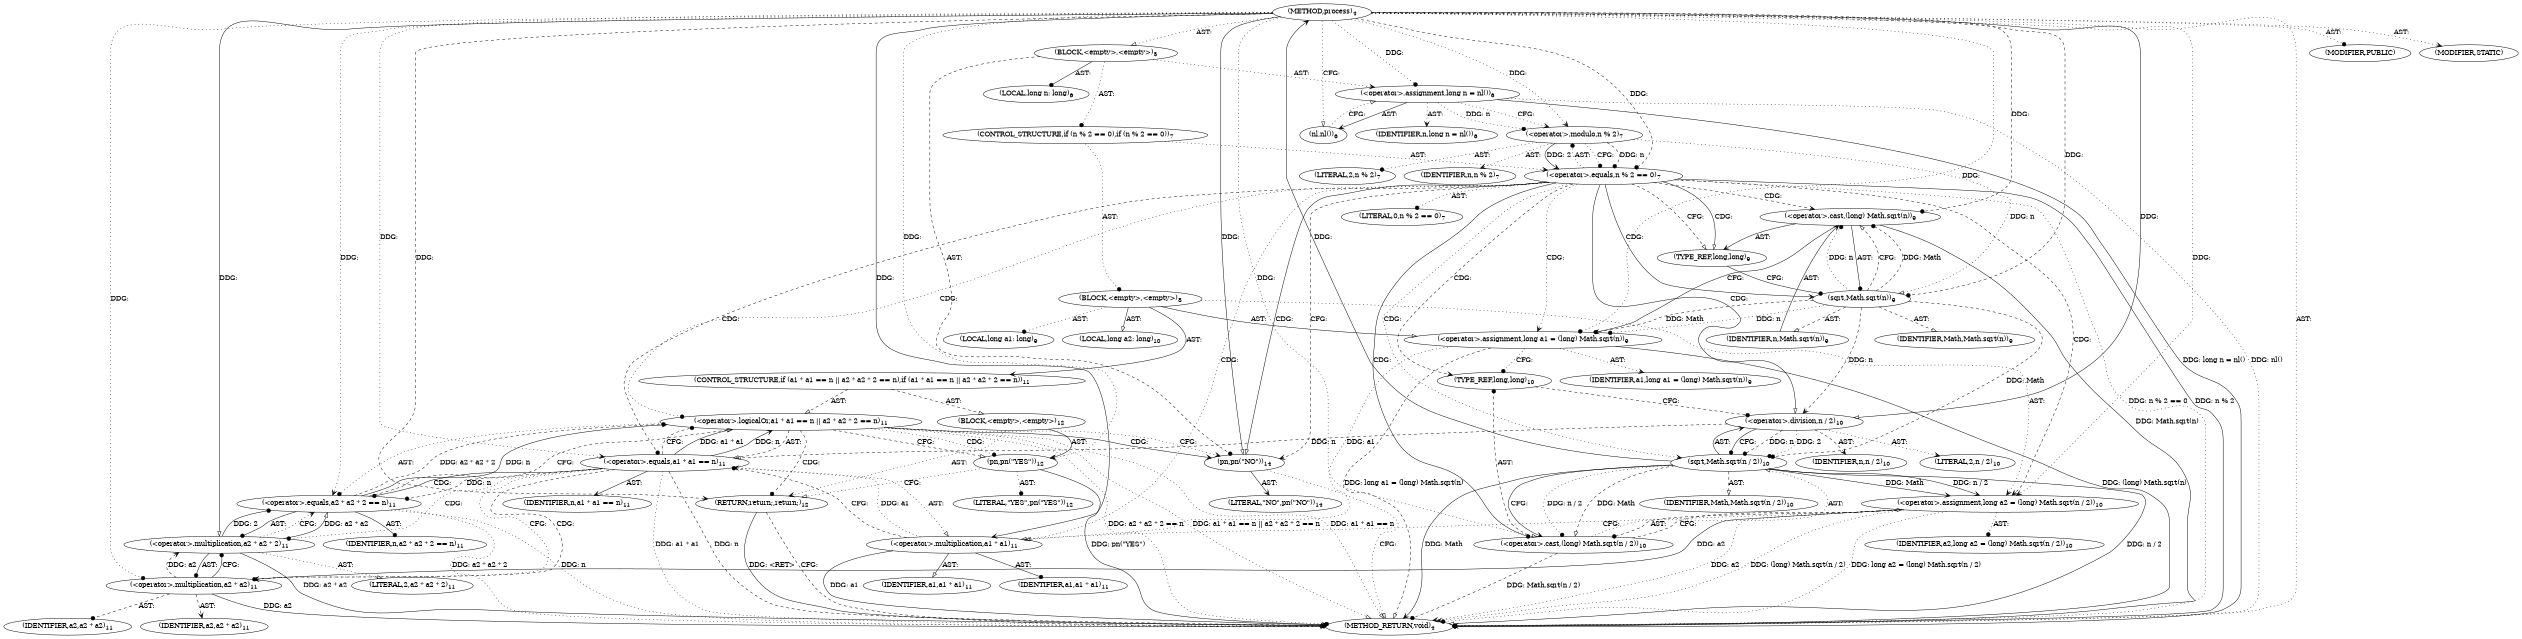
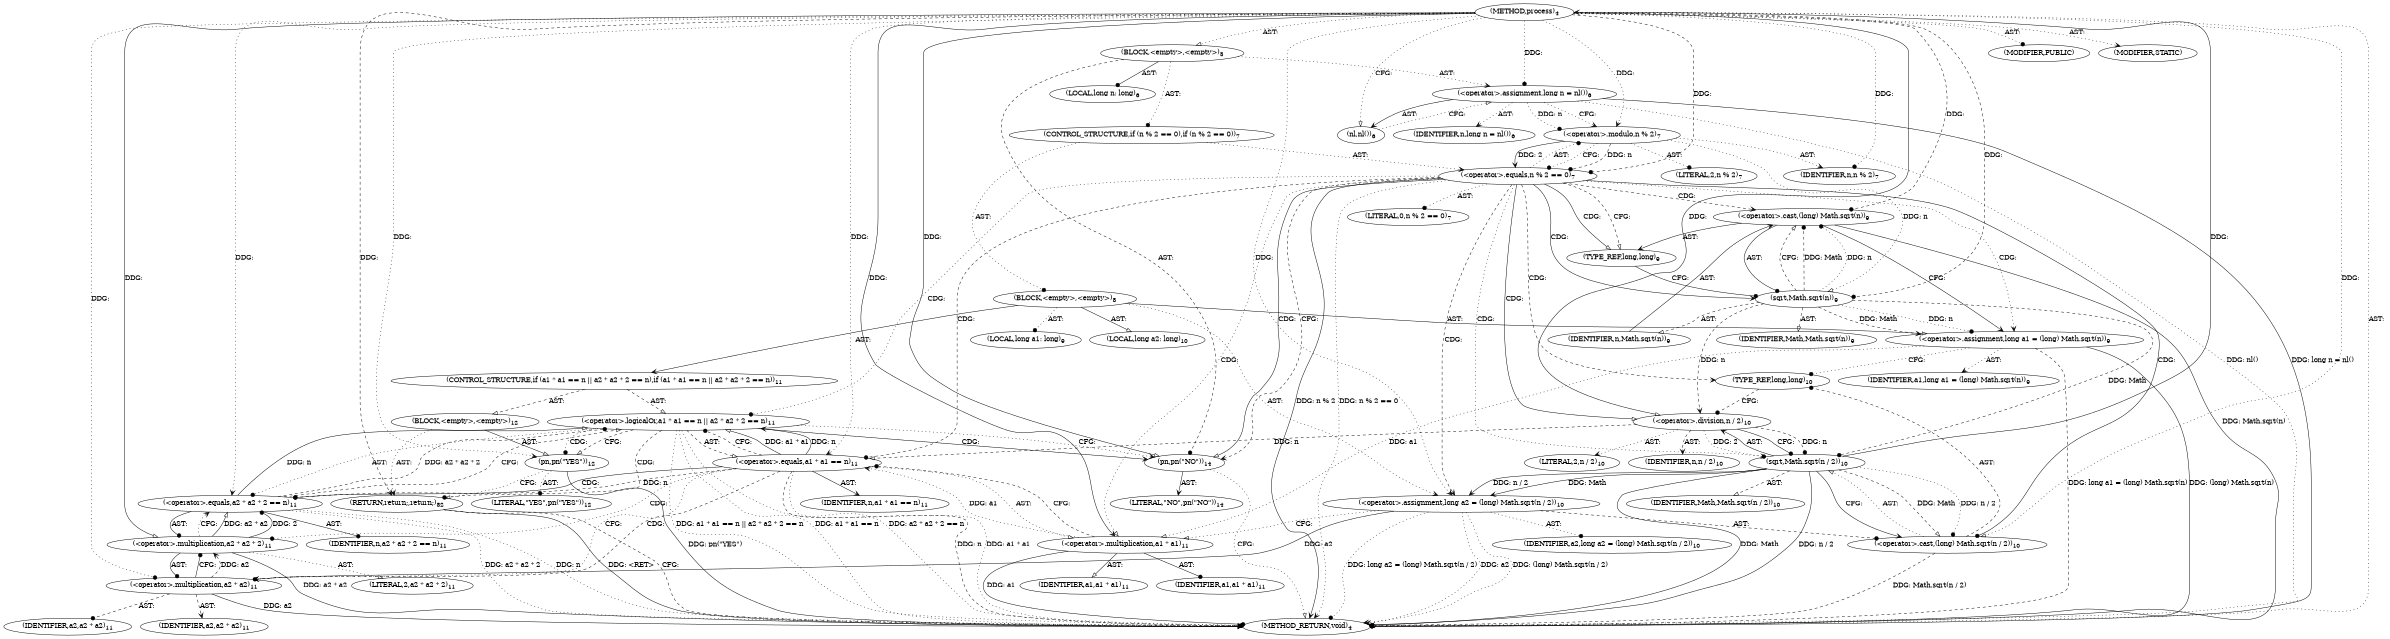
edge "(METHOD,process)" -> "(<operator>.assignment,long a1 = (long) Math.sqrt(n))": now "(METHOD,process)" -> "(IDENTIFIER,n,n % 2)"
edge "(<operator>.cast,(long) Math.sqrt(n))" -> "(<operator>.assignment,long a1 = (long) Math.sqrt(n))": arrowhead dot -> vee
node "(RETURN,return;,return;)": text "12" -> "82"
edge "(<operator>.cast,(long) Math.sqrt(n / 2))" -> "(<operator>.assignment,long a2 = (long) Math.sqrt(n / 2))": removed, label "CFG:"
